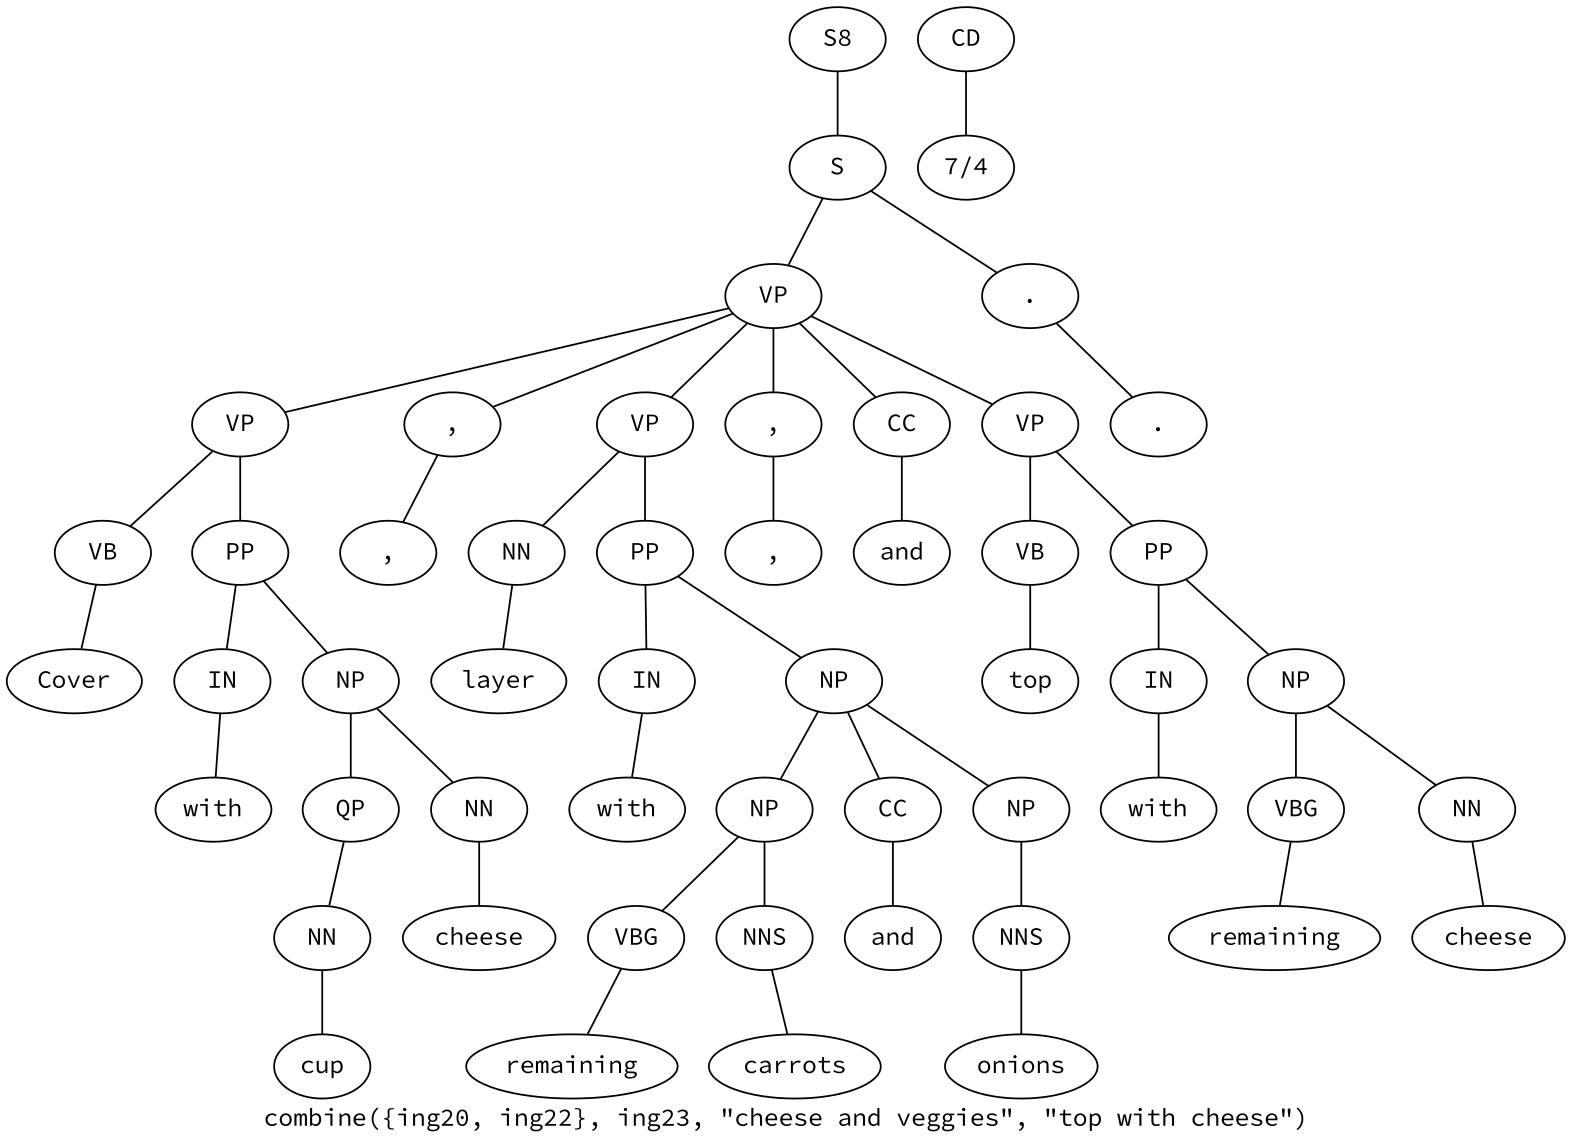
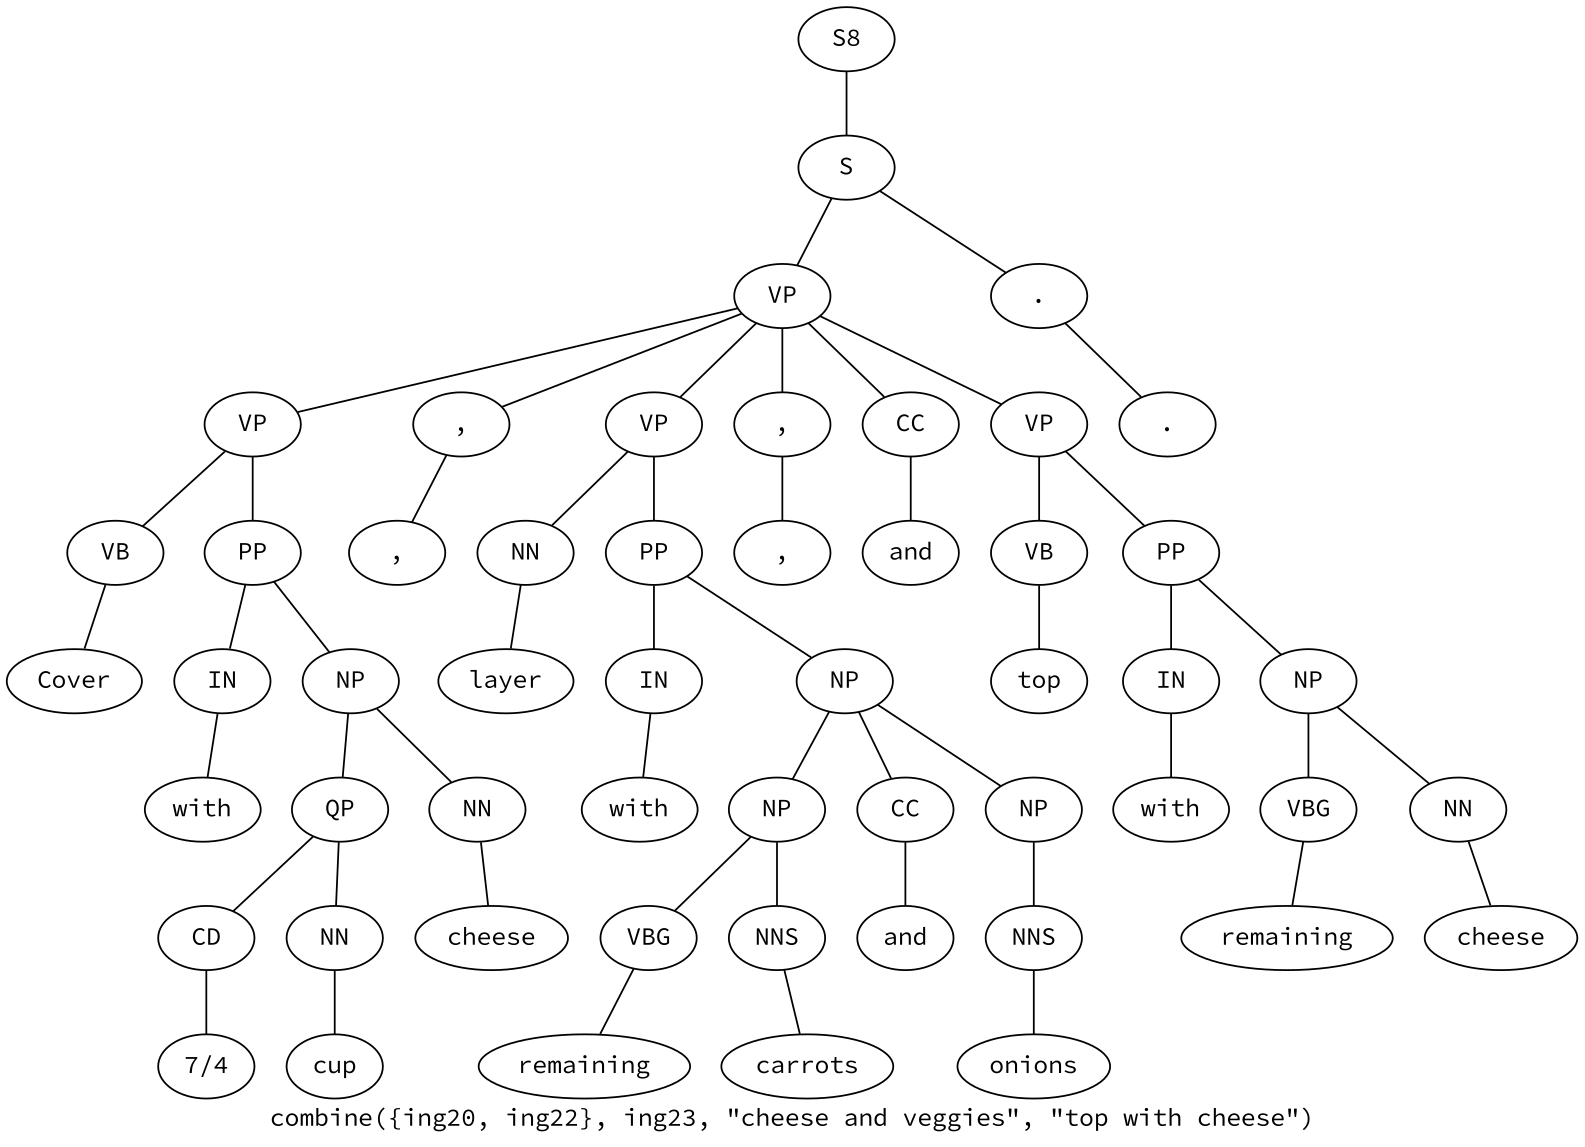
edge "QP" -- "CD": added
